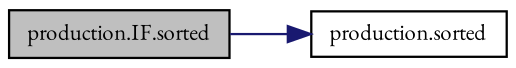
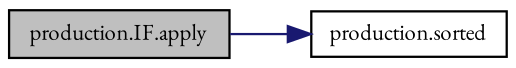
node "production.IF.sorted": label "production.IF.sorted" -> "production.IF.apply"
